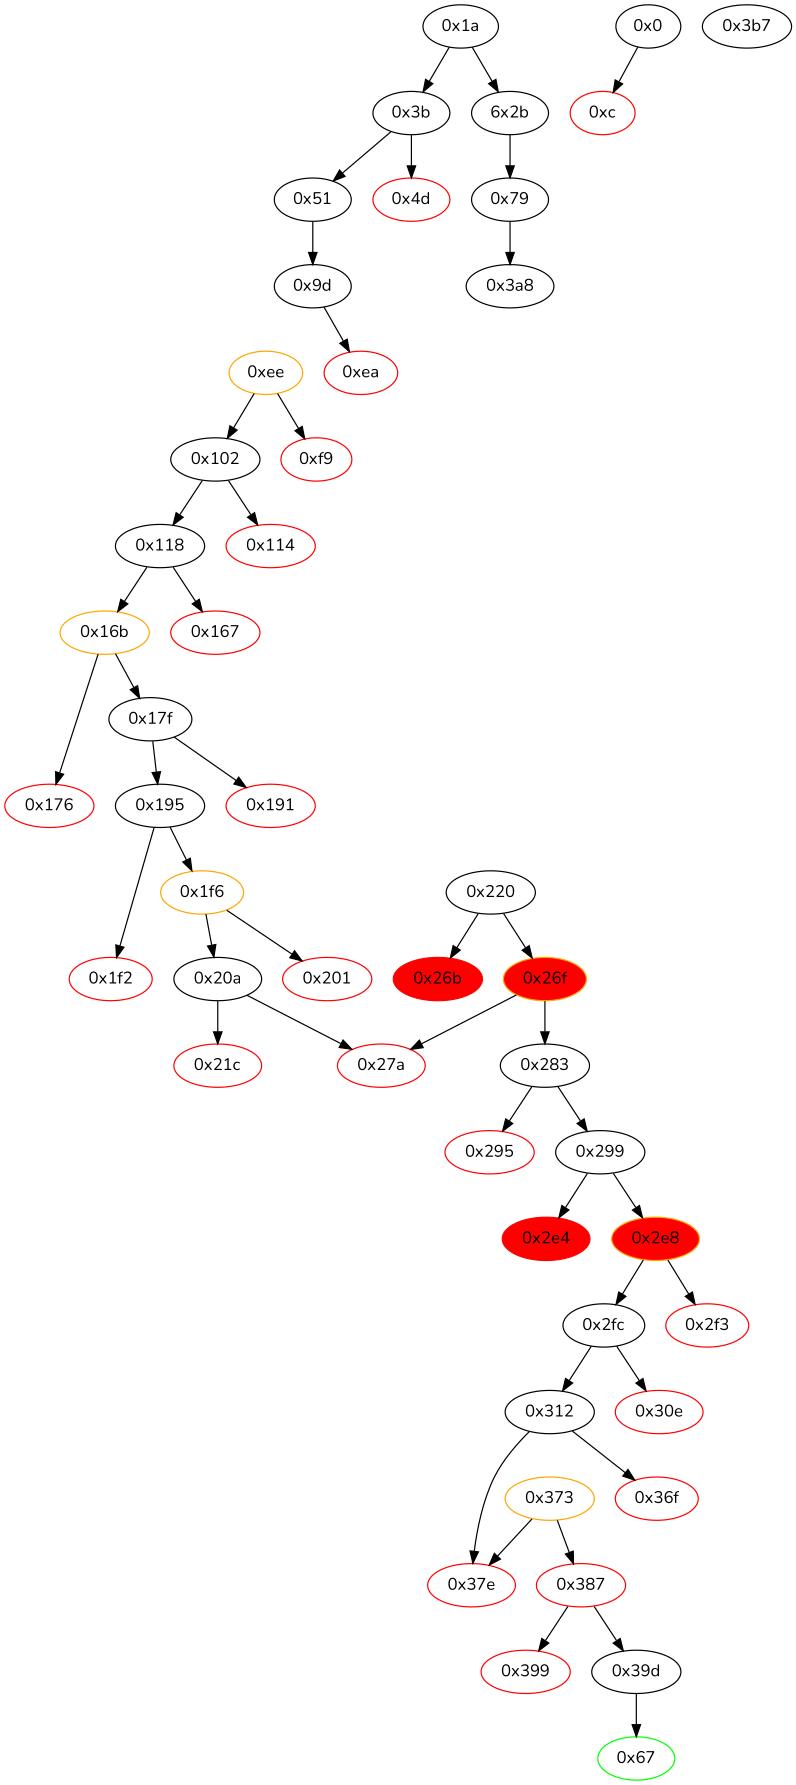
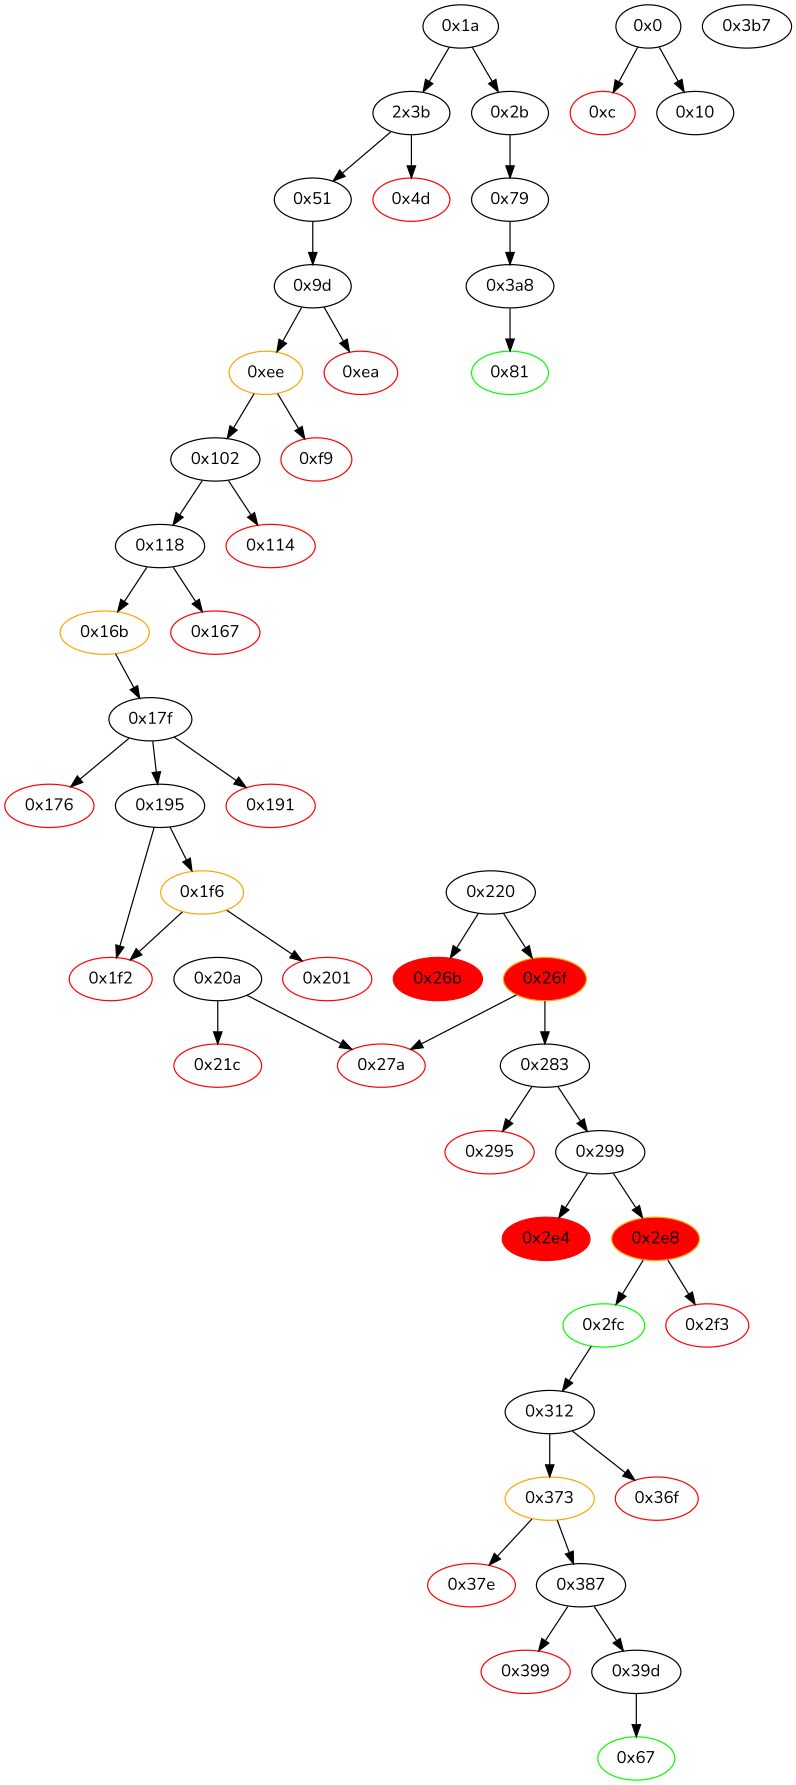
node "0x3b": label "0x3b" -> "2x3b"
node "6x2b": label "6x2b" -> "0x2b"
node "0x10": added
edge "0x9d" -> "0xee": added
node "0x81": added
edge "0x16b" -> "0x176": now "0x17f" -> "0x176"
edge "0x1f6" -> "0x20a": now "0x1f6" -> "0x1f2"
node "0x2fc": color black -> green
node "0x30e": removed
edge "0x312" -> "0x37e": now "0x312" -> "0x373"
node "0x387": color red -> black
